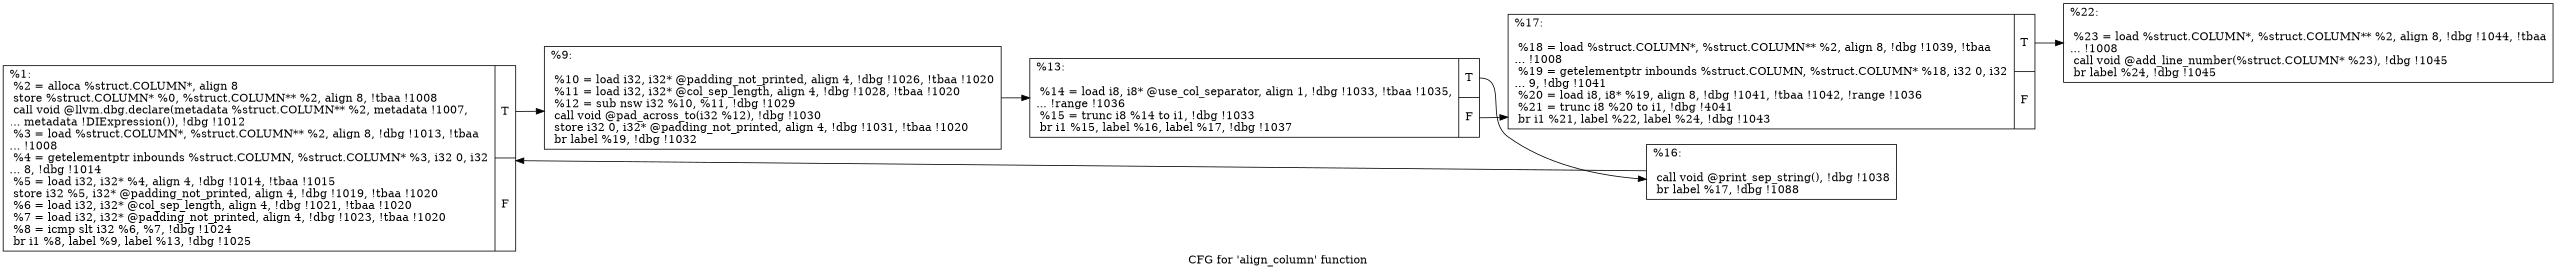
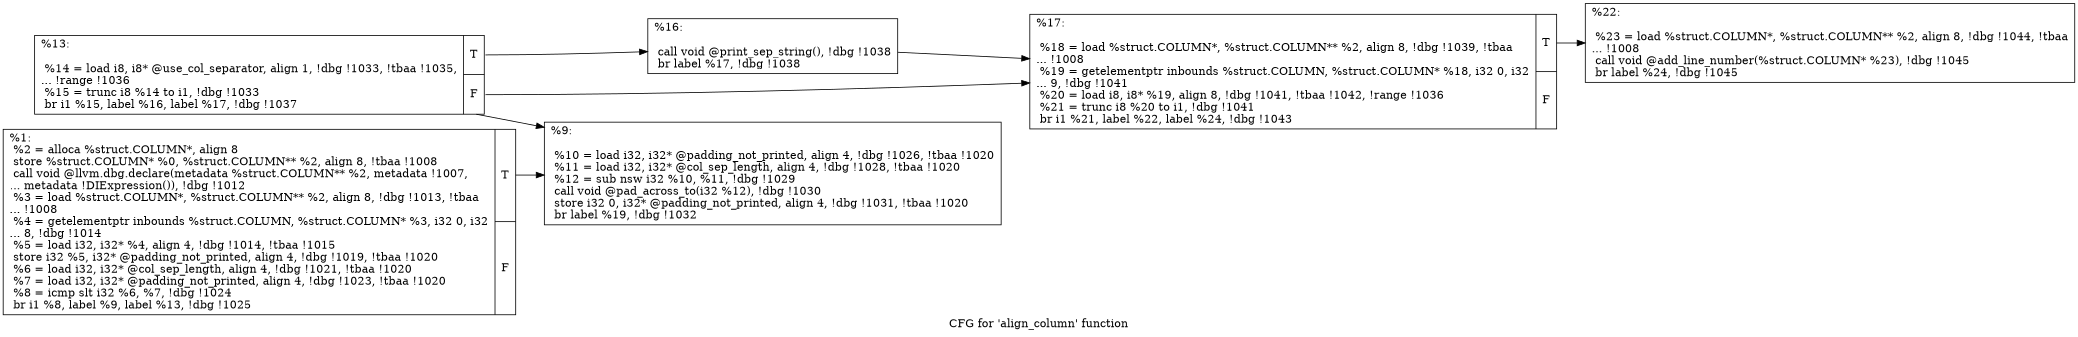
edge "%9:" -> "%13:": reversed
node "%17:": text "%21 = trunc i8 %20 to i1, !dbg !4041" -> "%21 = trunc i8 %20 to i1, !dbg !1041"
edge "%16:" -> "%1:": now "%16:" -> "%17:"
node "%16:": text "br label %17, !dbg !1088" -> "br label %17, !dbg !1038"
